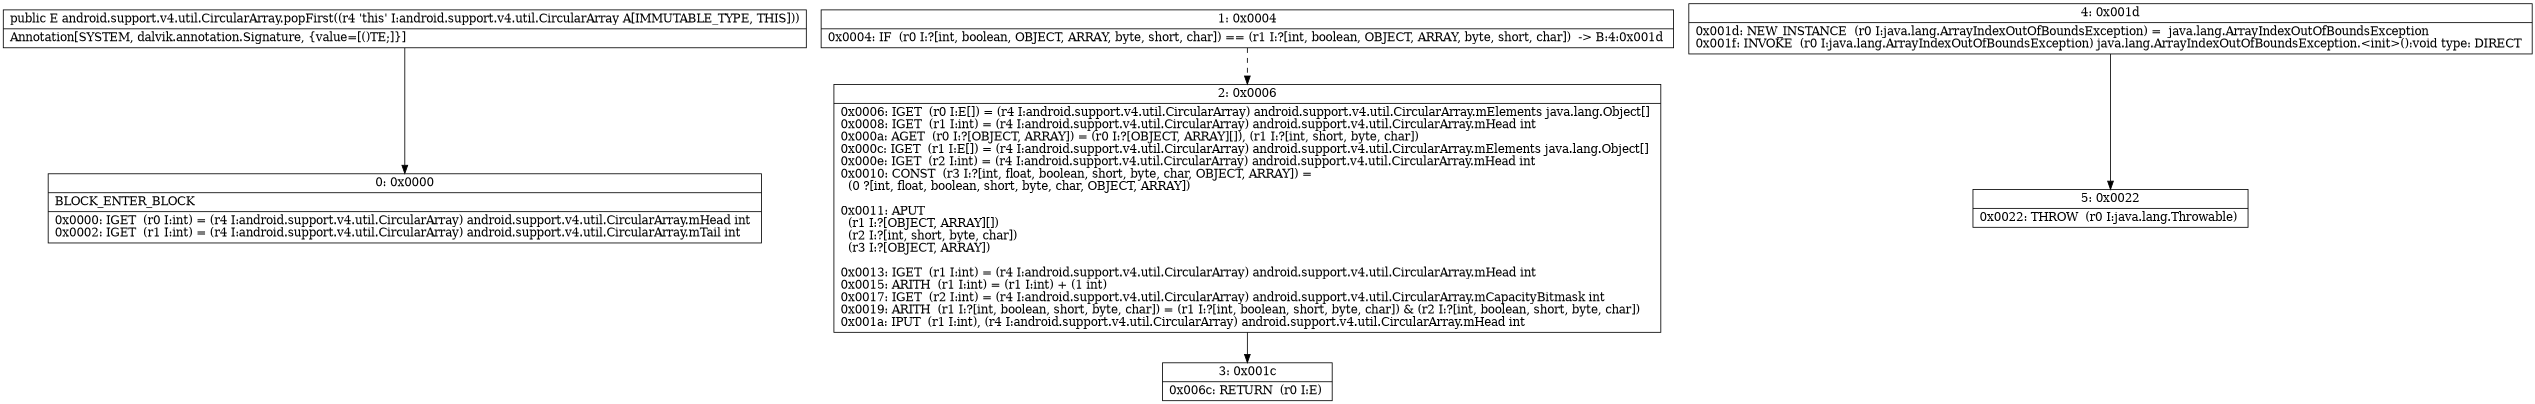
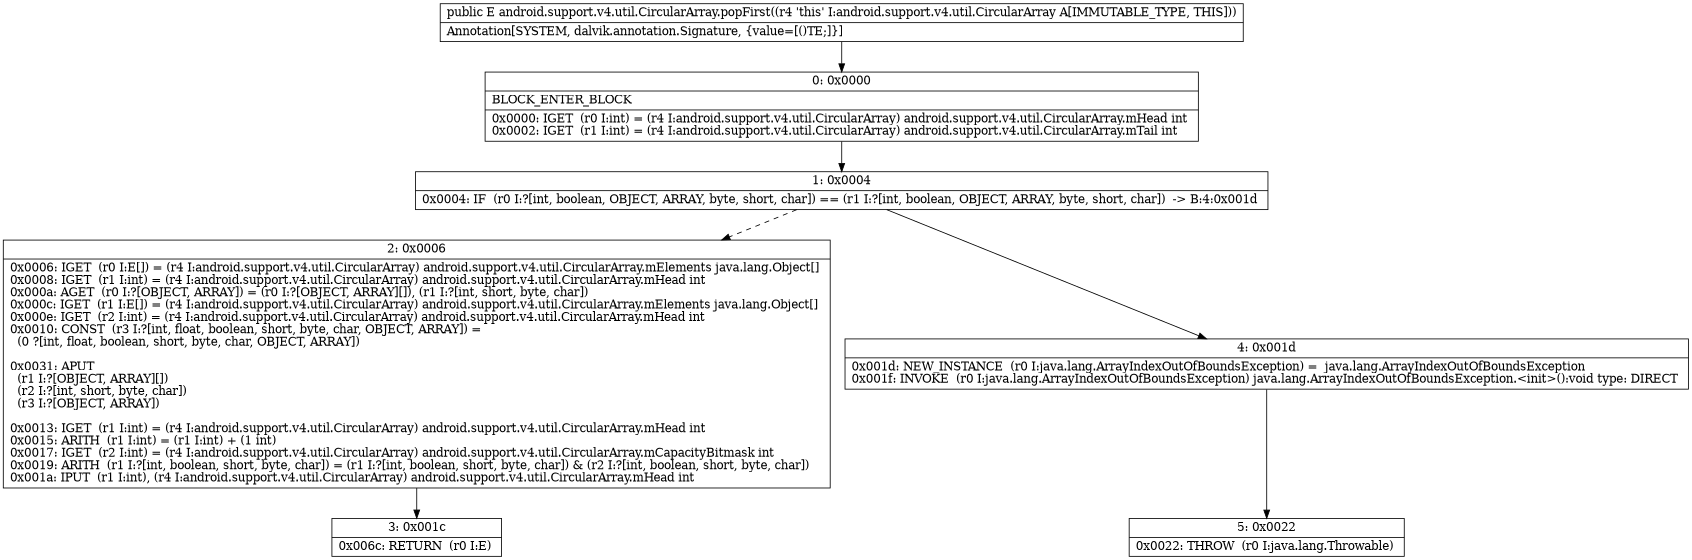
edge "0: 0x0000" -> "1: 0x0004": added
node "2: 0x0006": text "0x0011: APUT" -> "0x0031: APUT"
edge "1: 0x0004" -> "4: 0x001d": added
